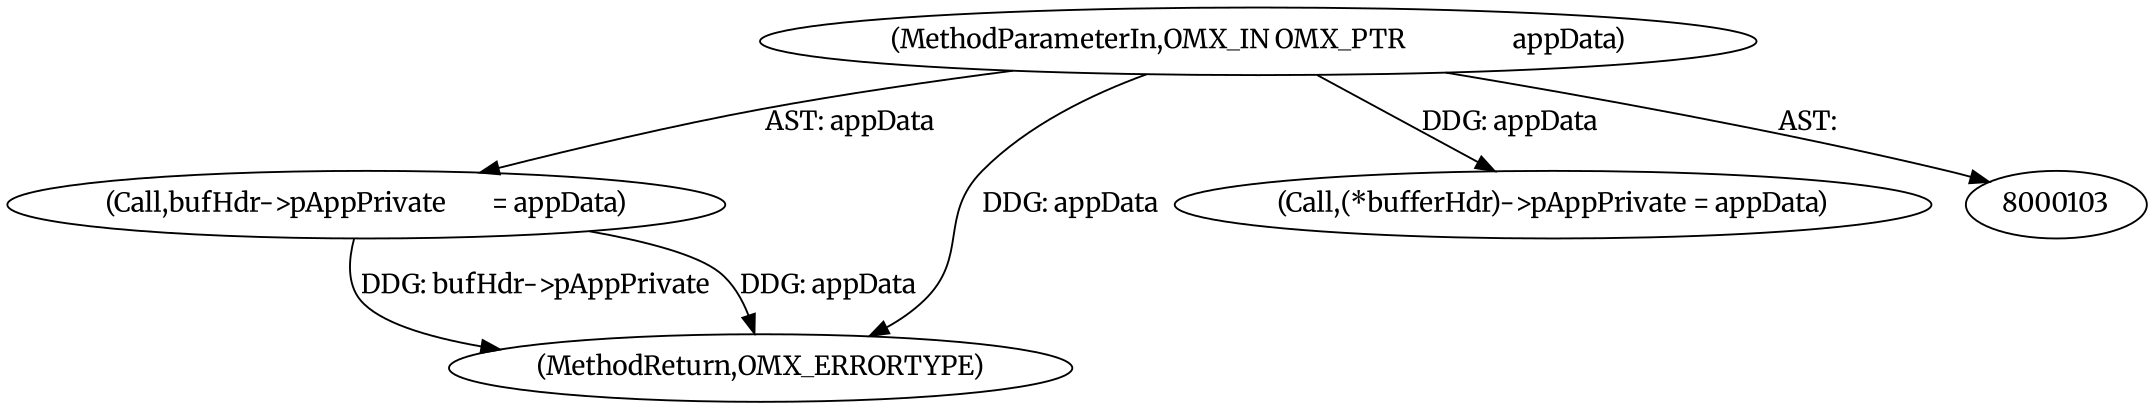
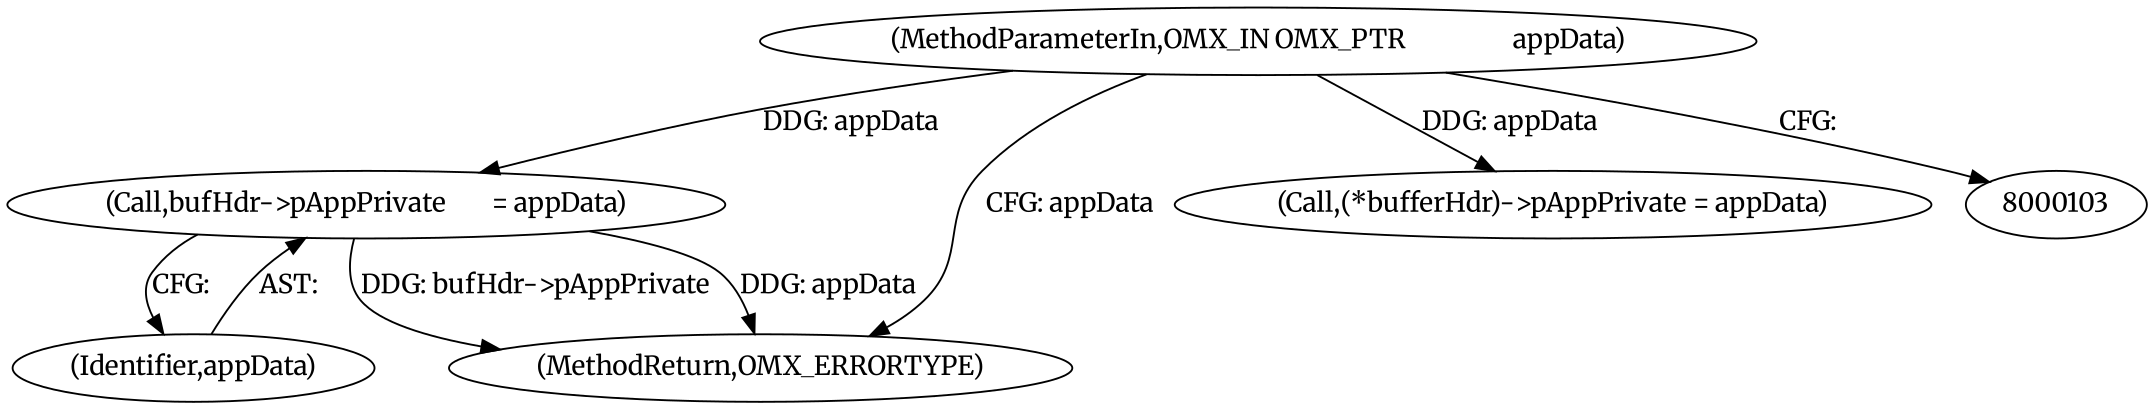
edge "(MethodParameterIn,OMX_IN OMX_PTR                   appData)" -> "(Call,bufHdr->pAppPrivate        = appData)": label "AST: appData" -> "DDG: appData"
edge "(MethodParameterIn,OMX_IN OMX_PTR                   appData)" -> "8000103": label "AST: " -> "CFG: "
edge "(MethodParameterIn,OMX_IN OMX_PTR                   appData)" -> "(MethodReturn,OMX_ERRORTYPE)": label "DDG: appData" -> "CFG: appData"
node "(Identifier,appData)": added
